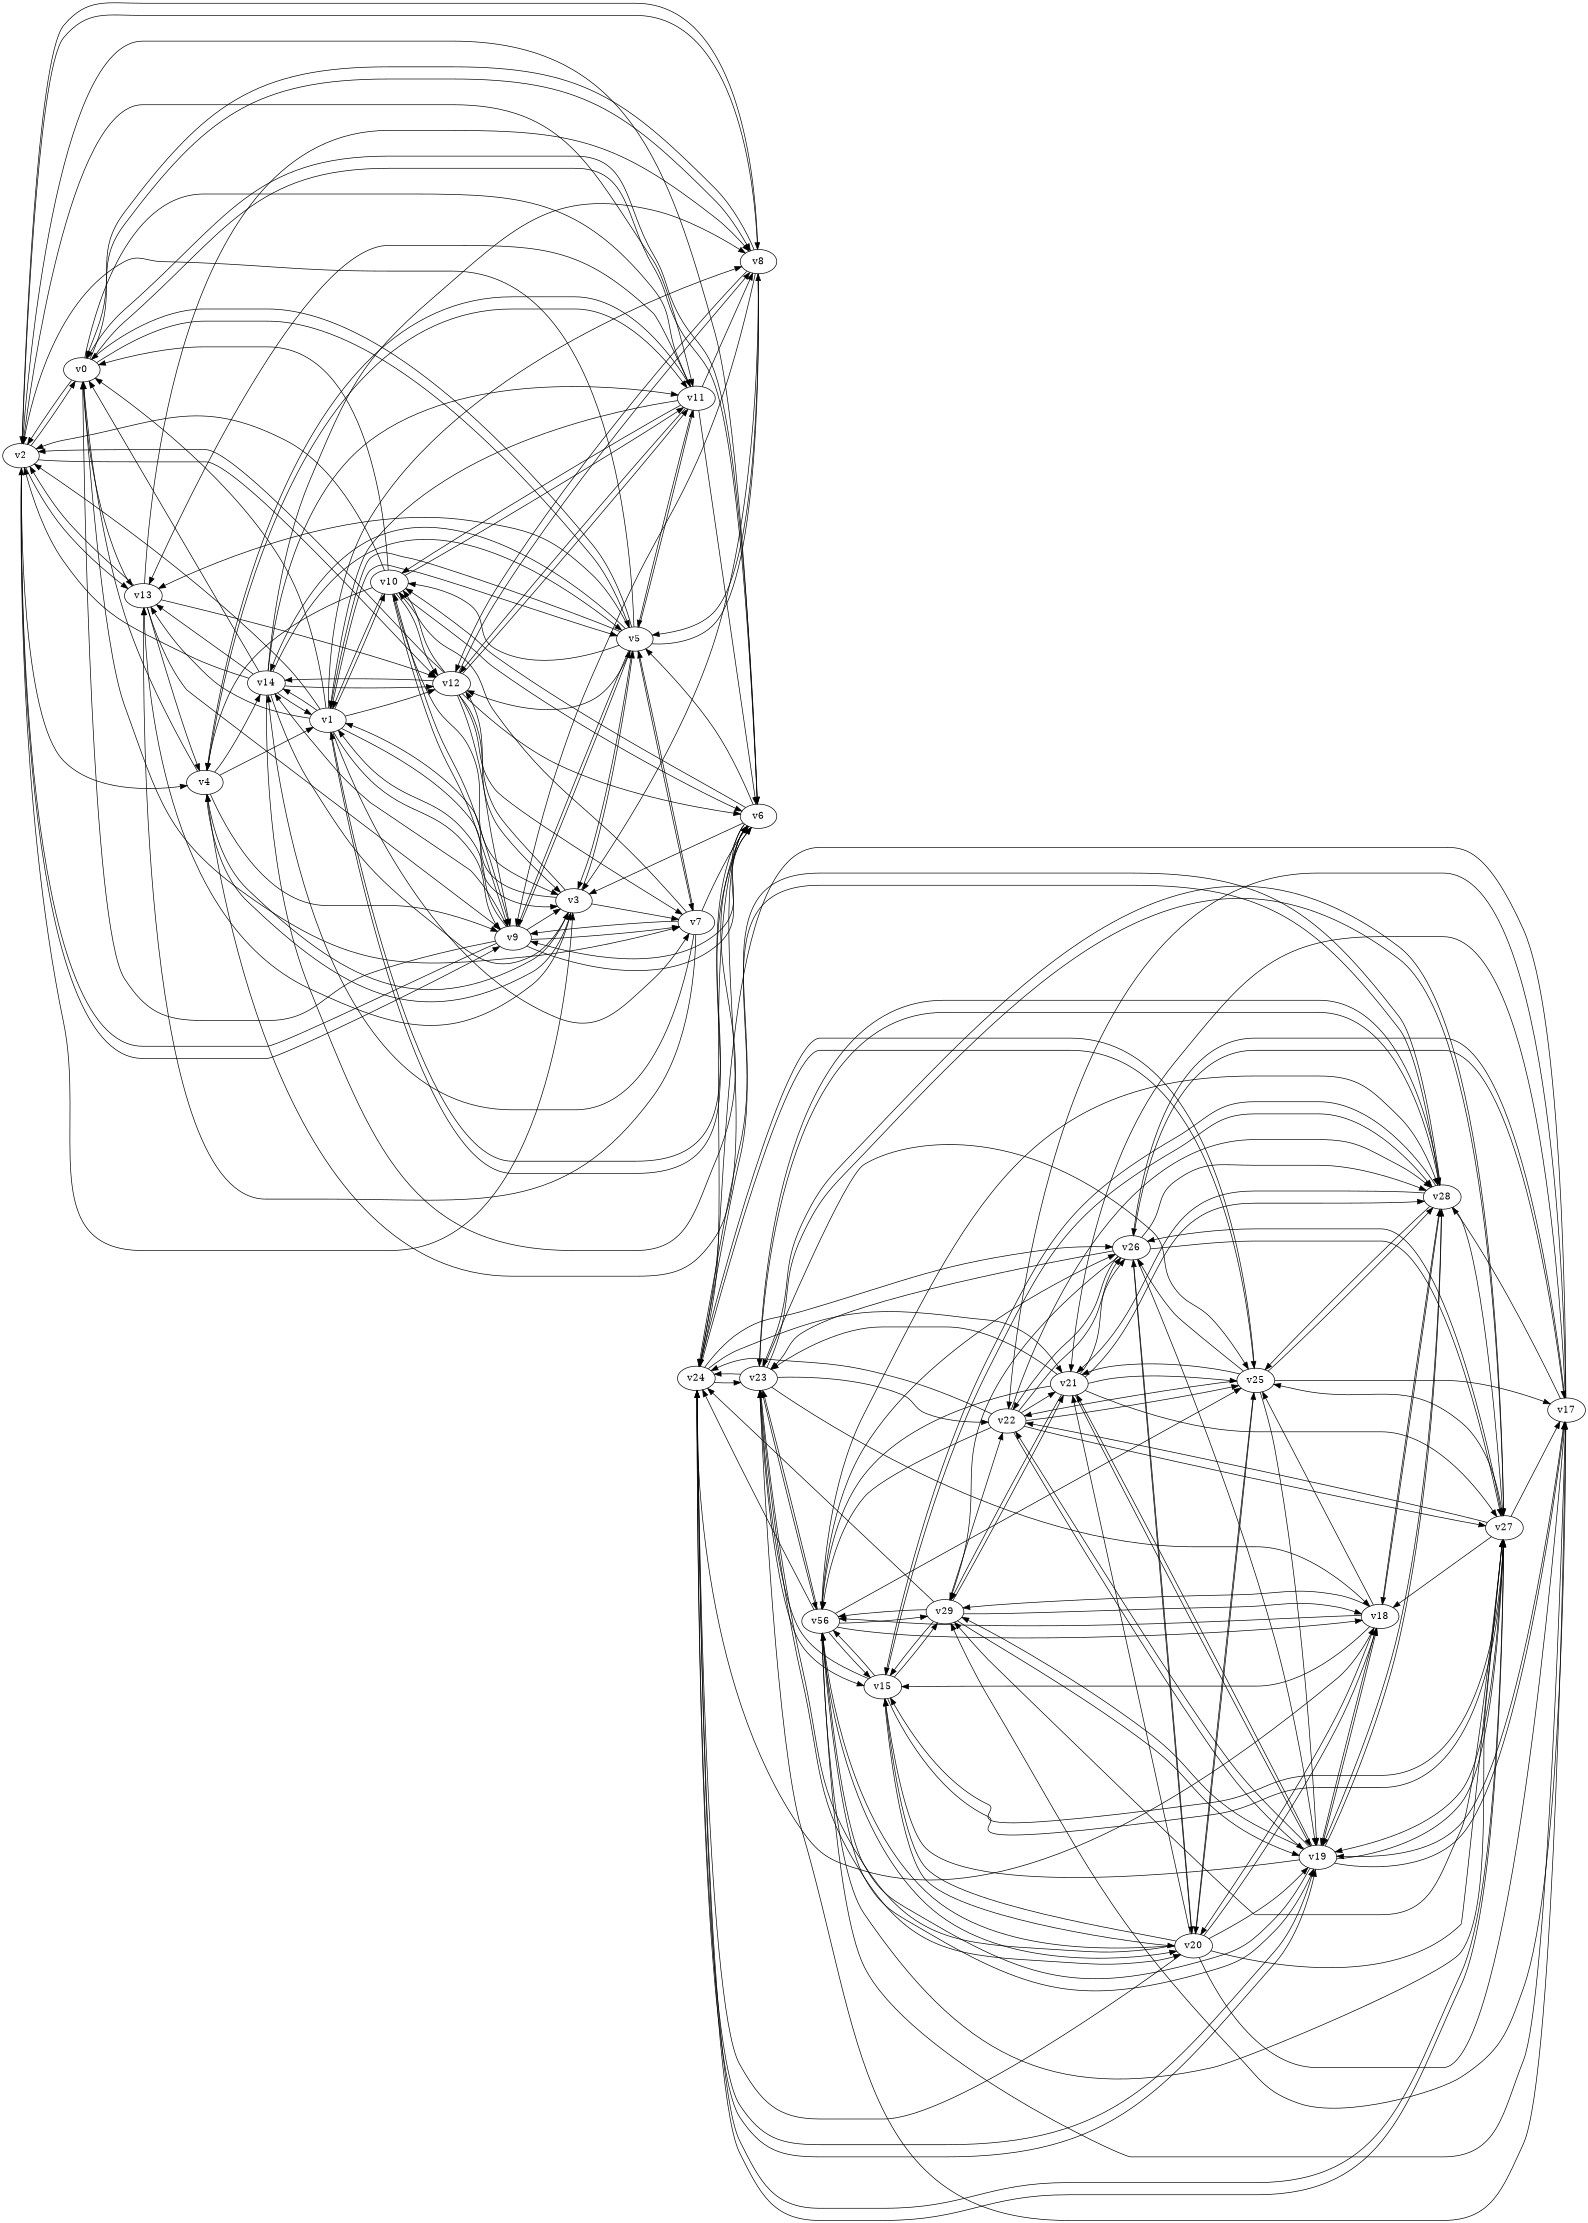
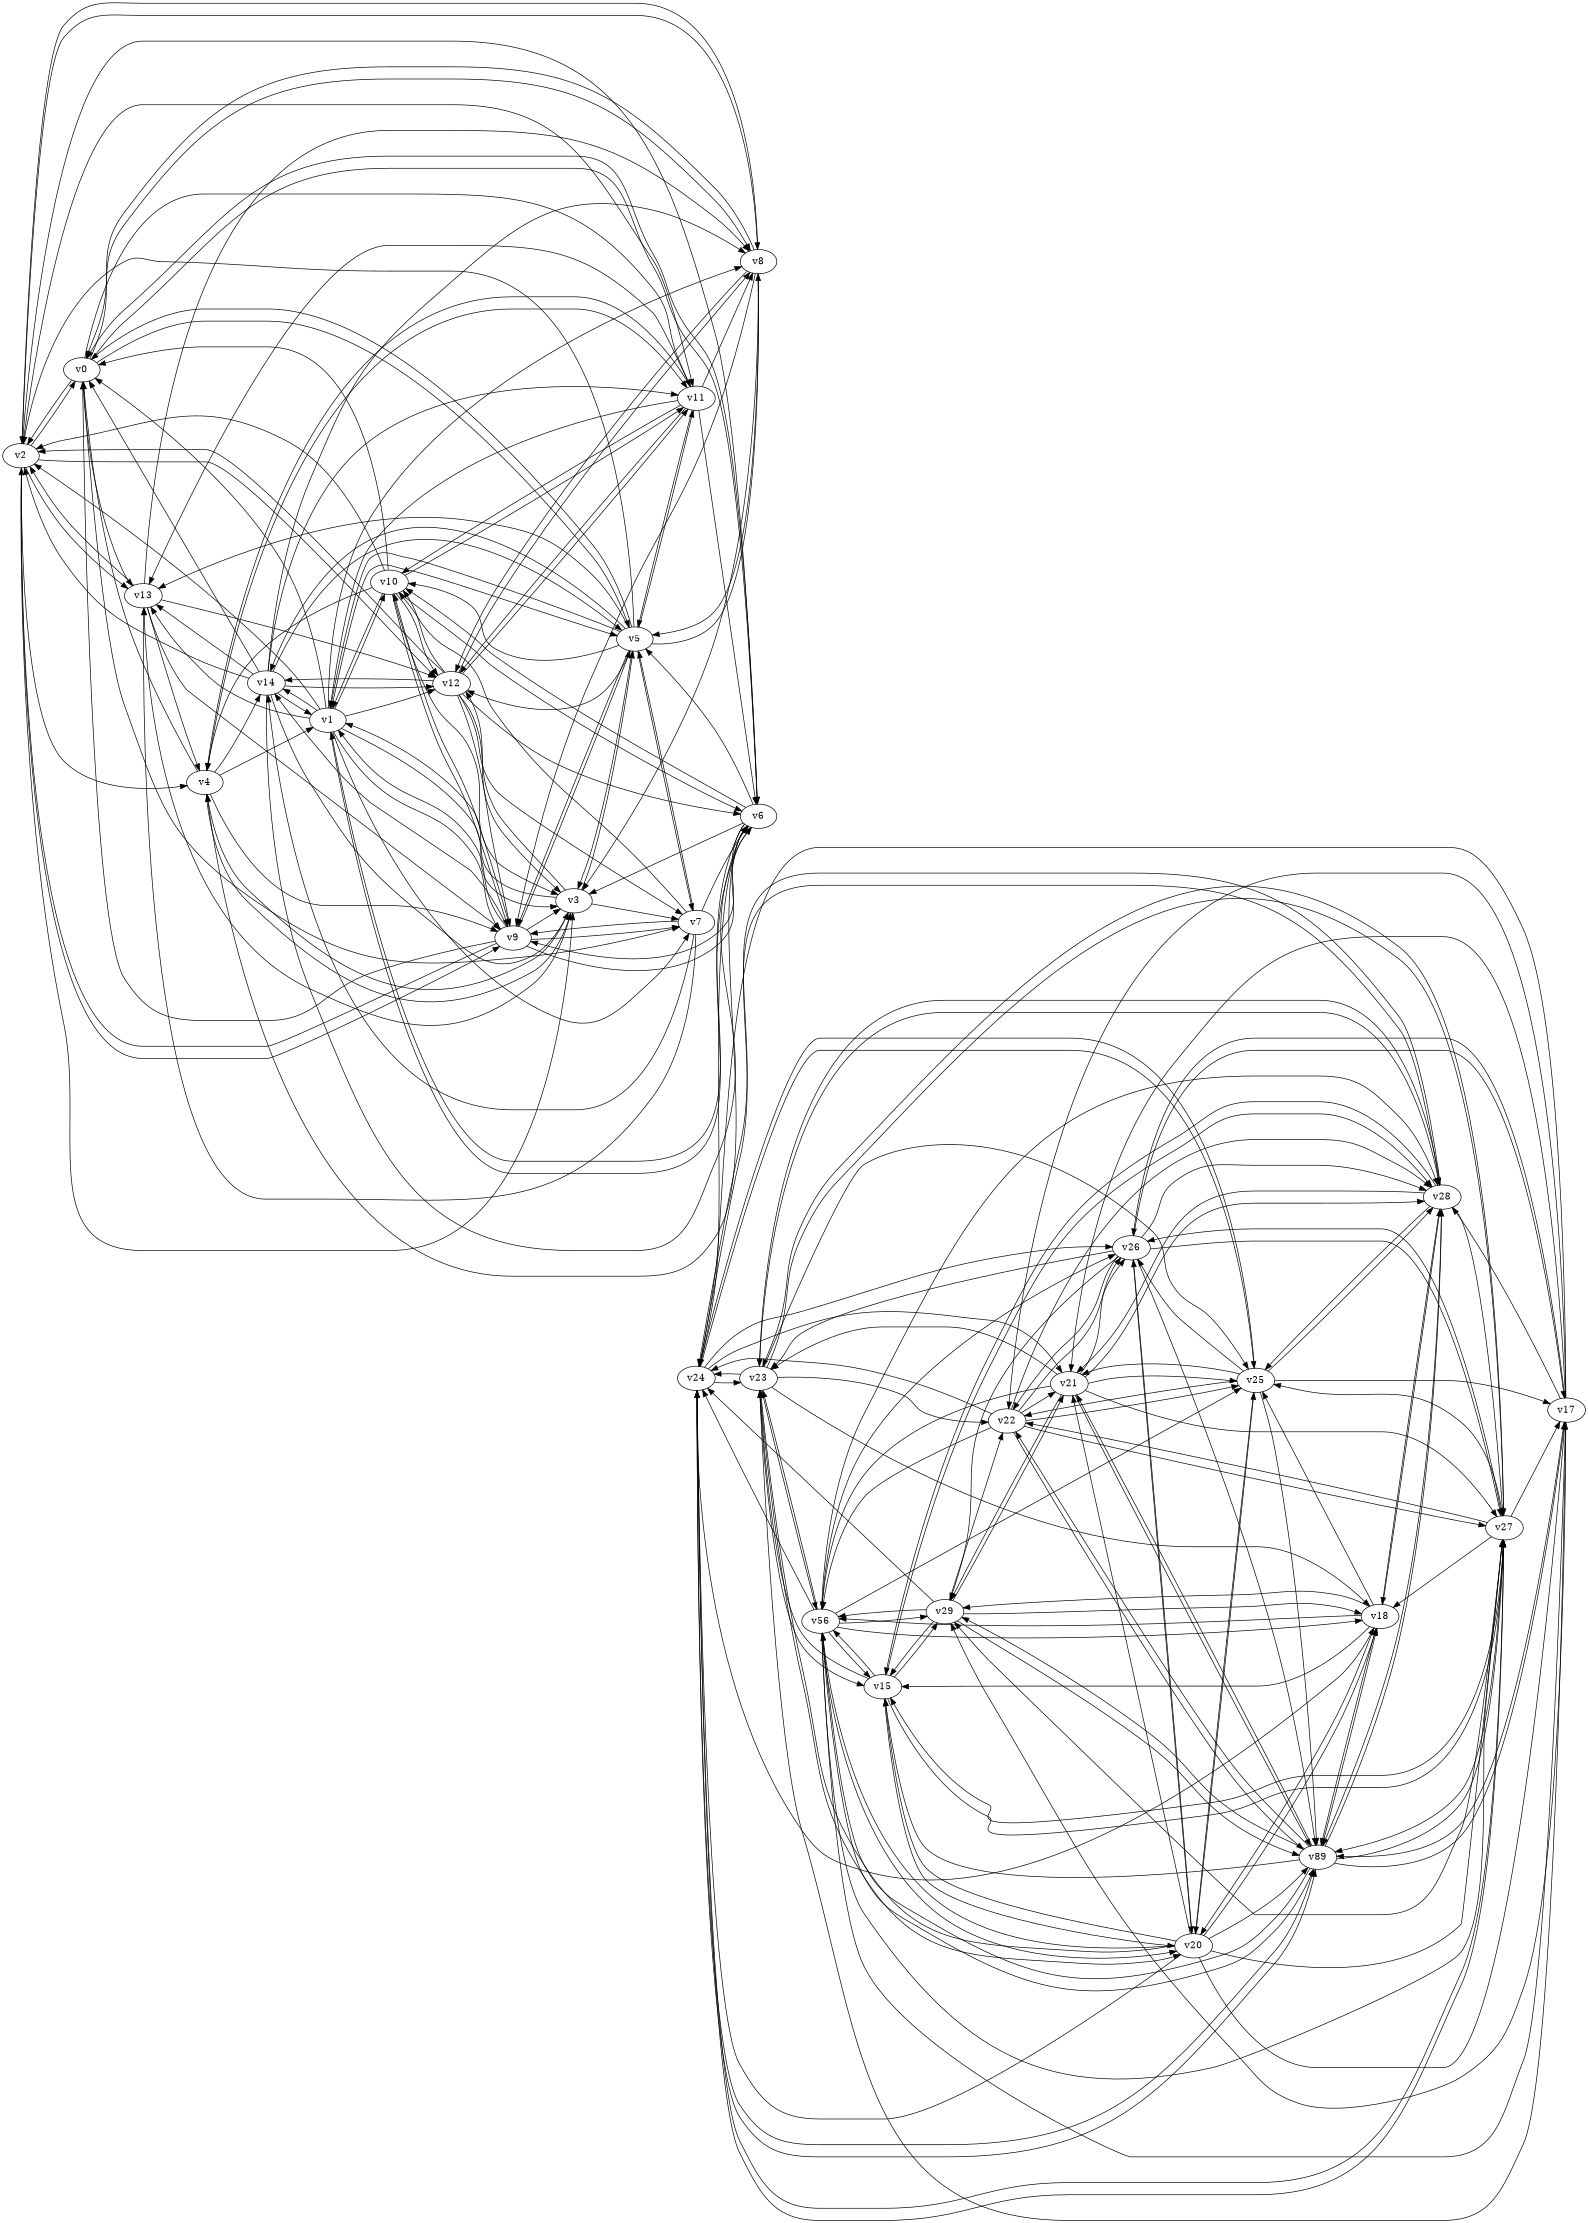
node "v19": label "v19" -> "v89"
